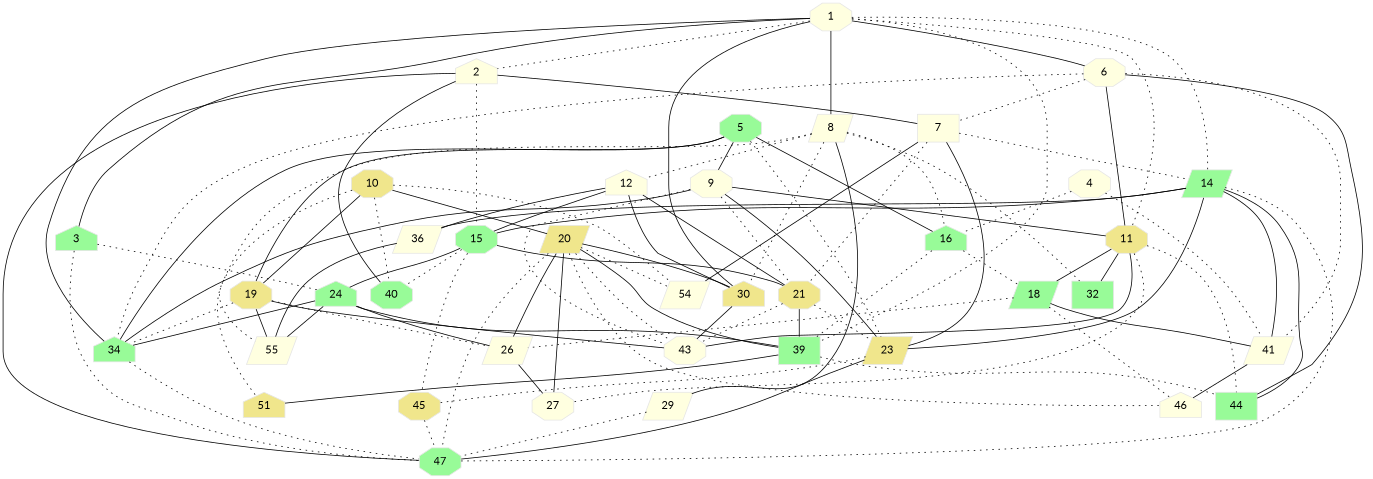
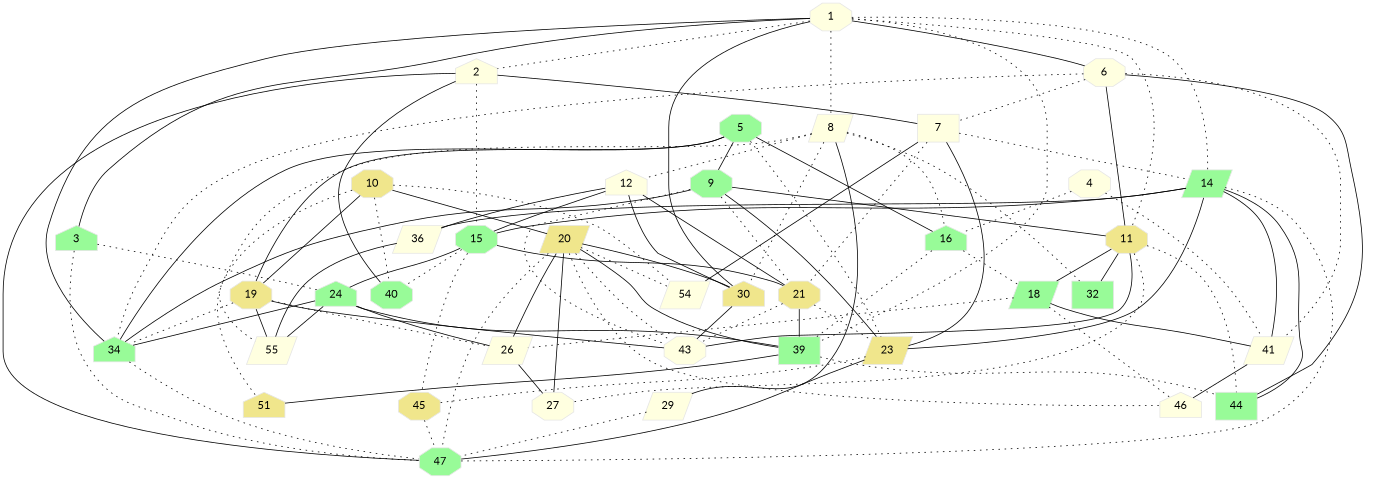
edge "1" -- "8": style solid -> dotted
node "9": fillcolor lightyellow -> palegreen
